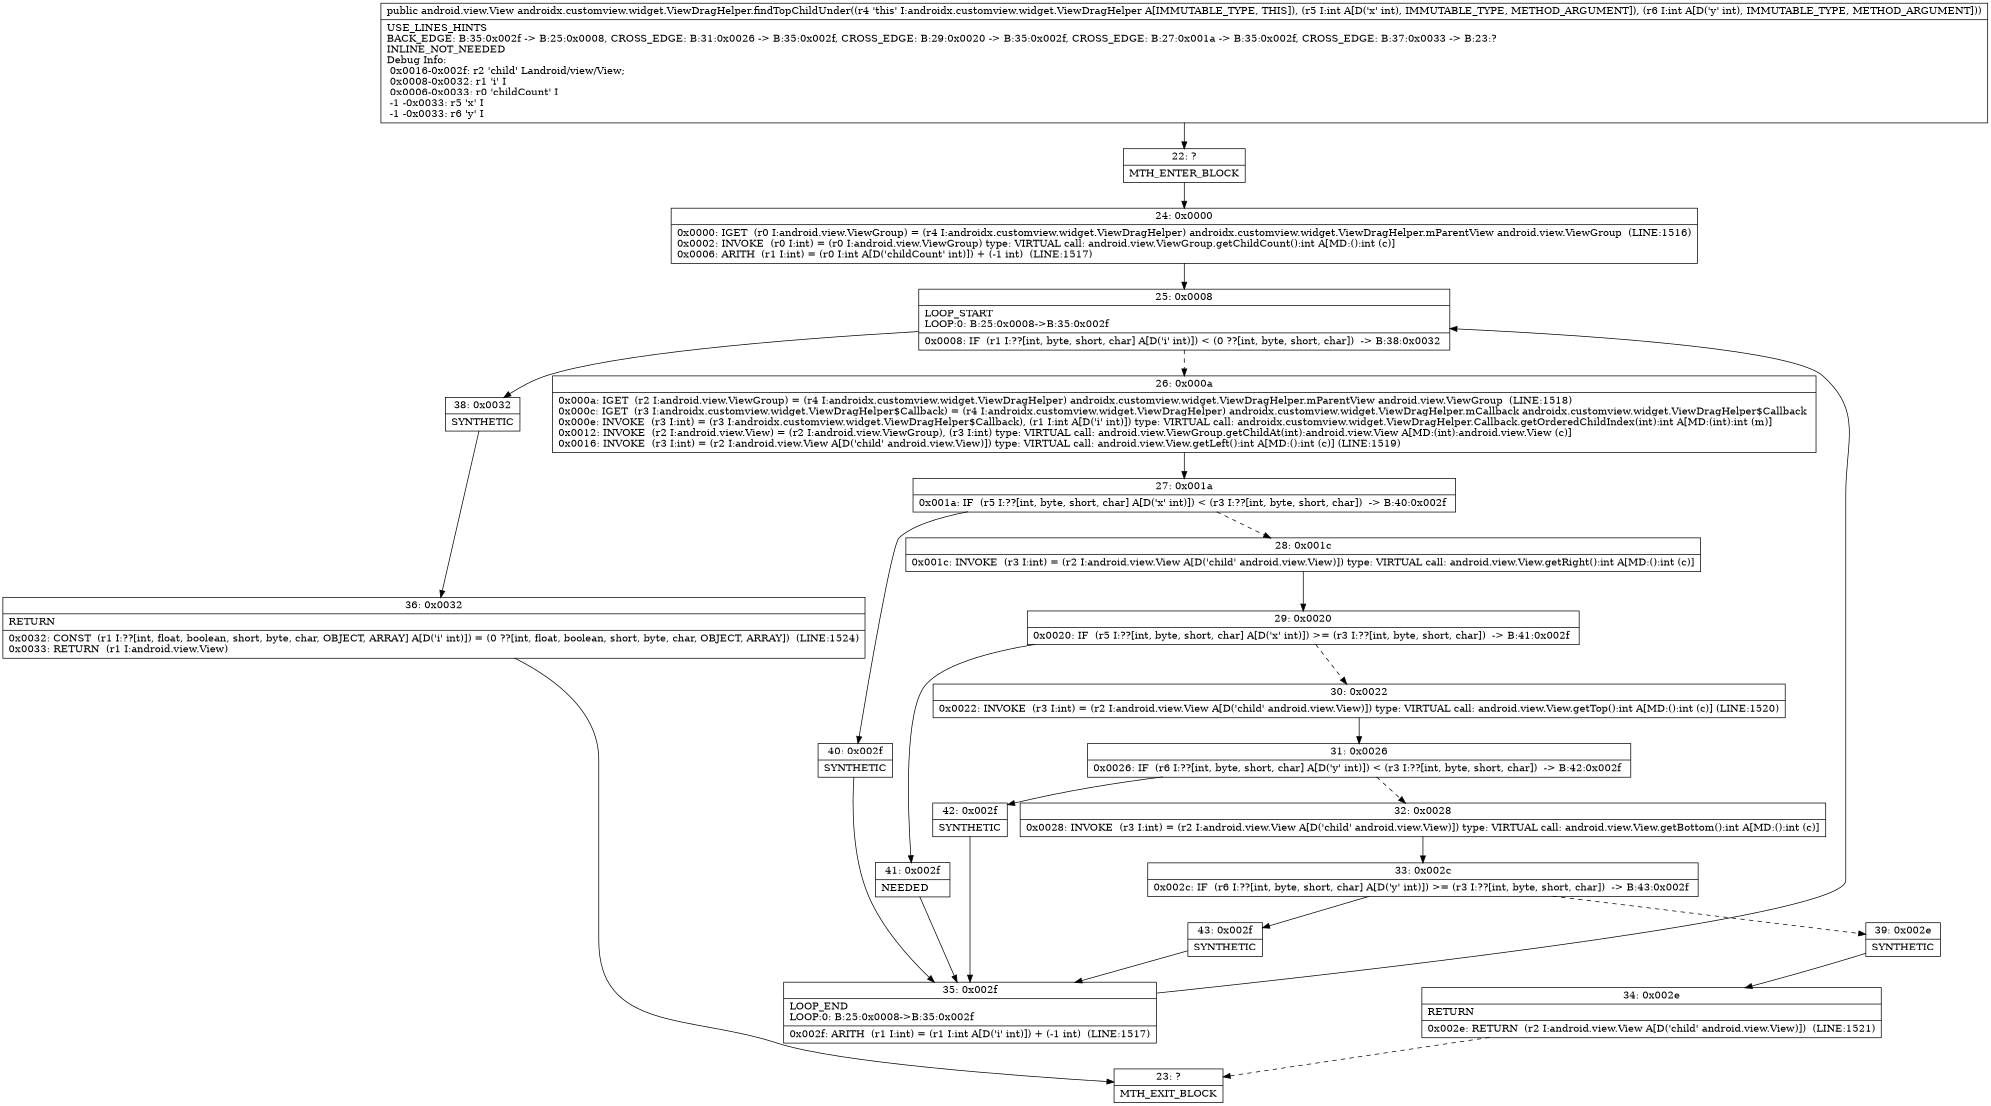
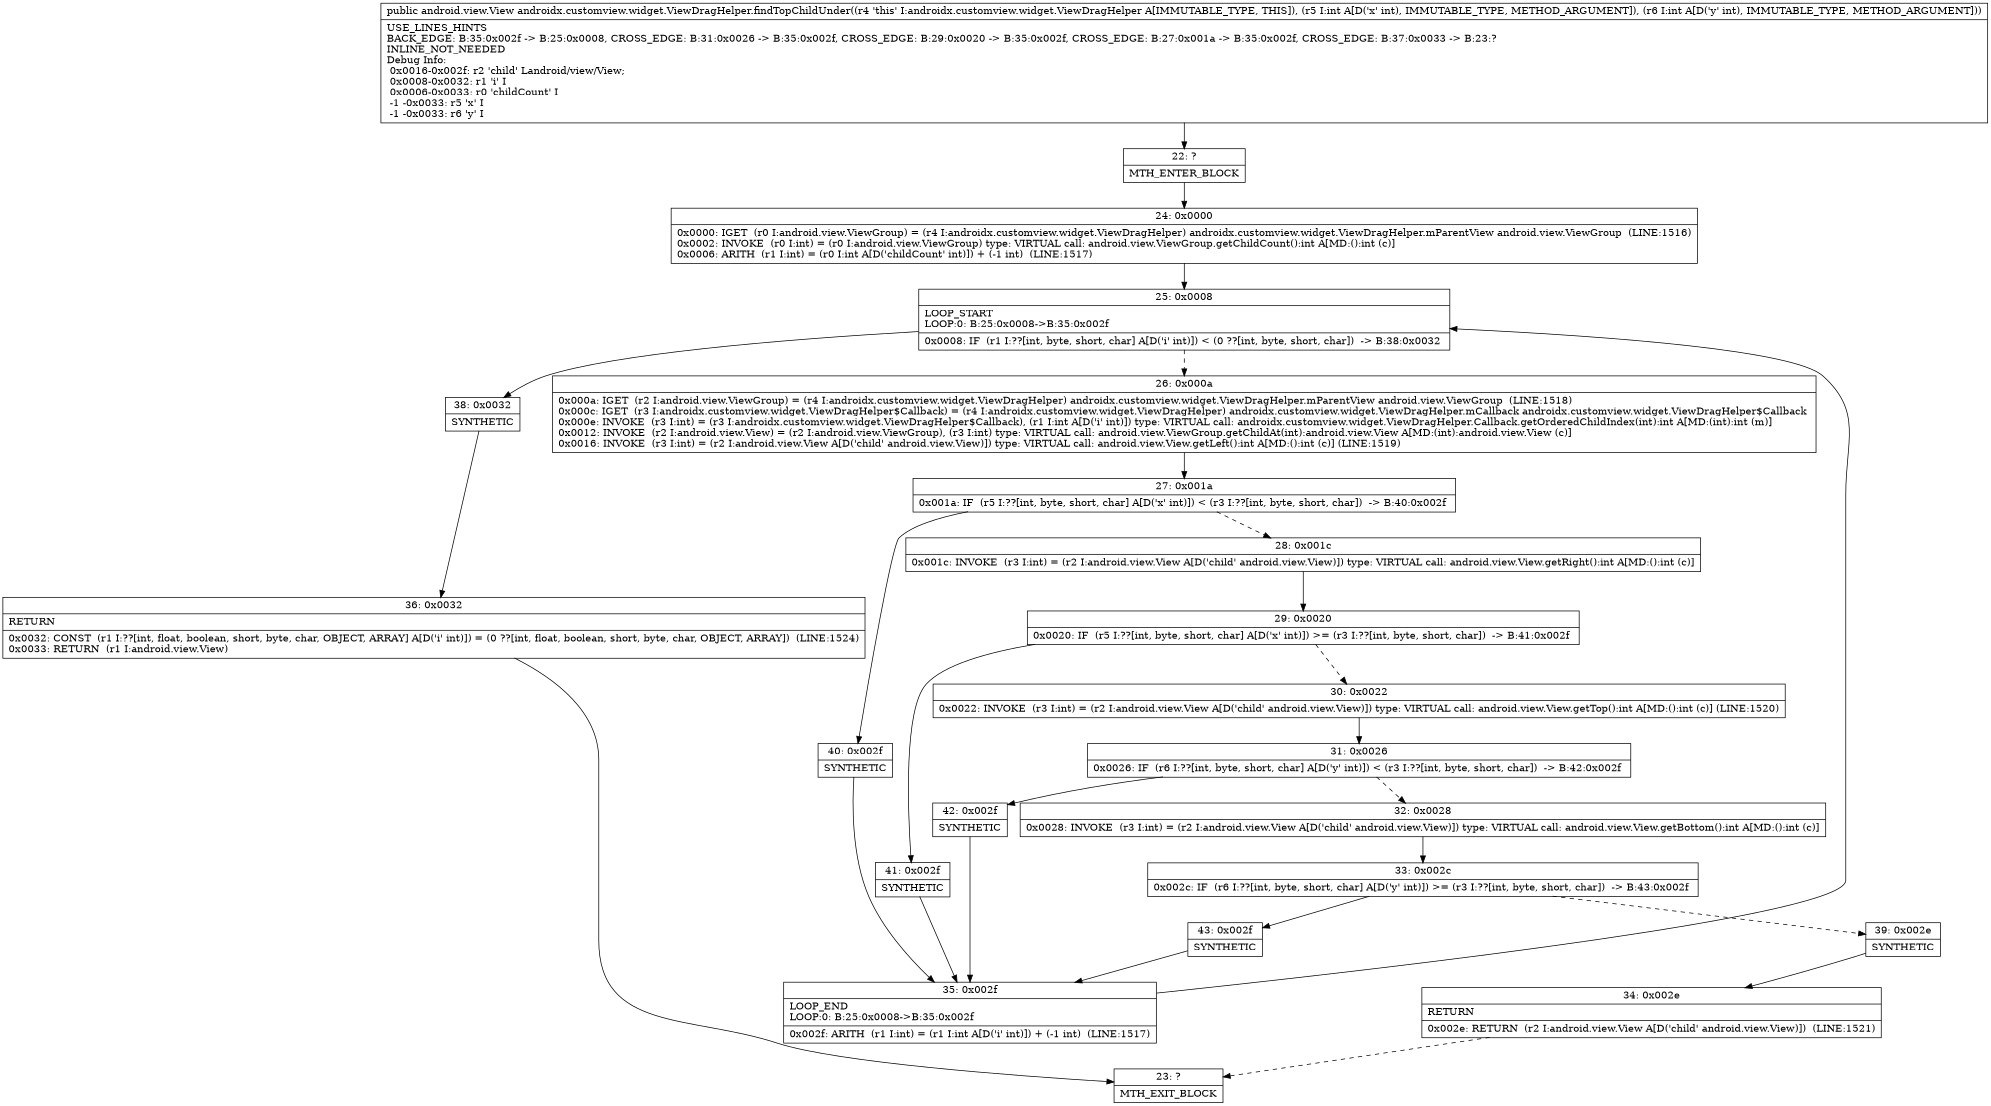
node "41: 0x002f": text "NEEDED" -> "SYNTHETIC"
